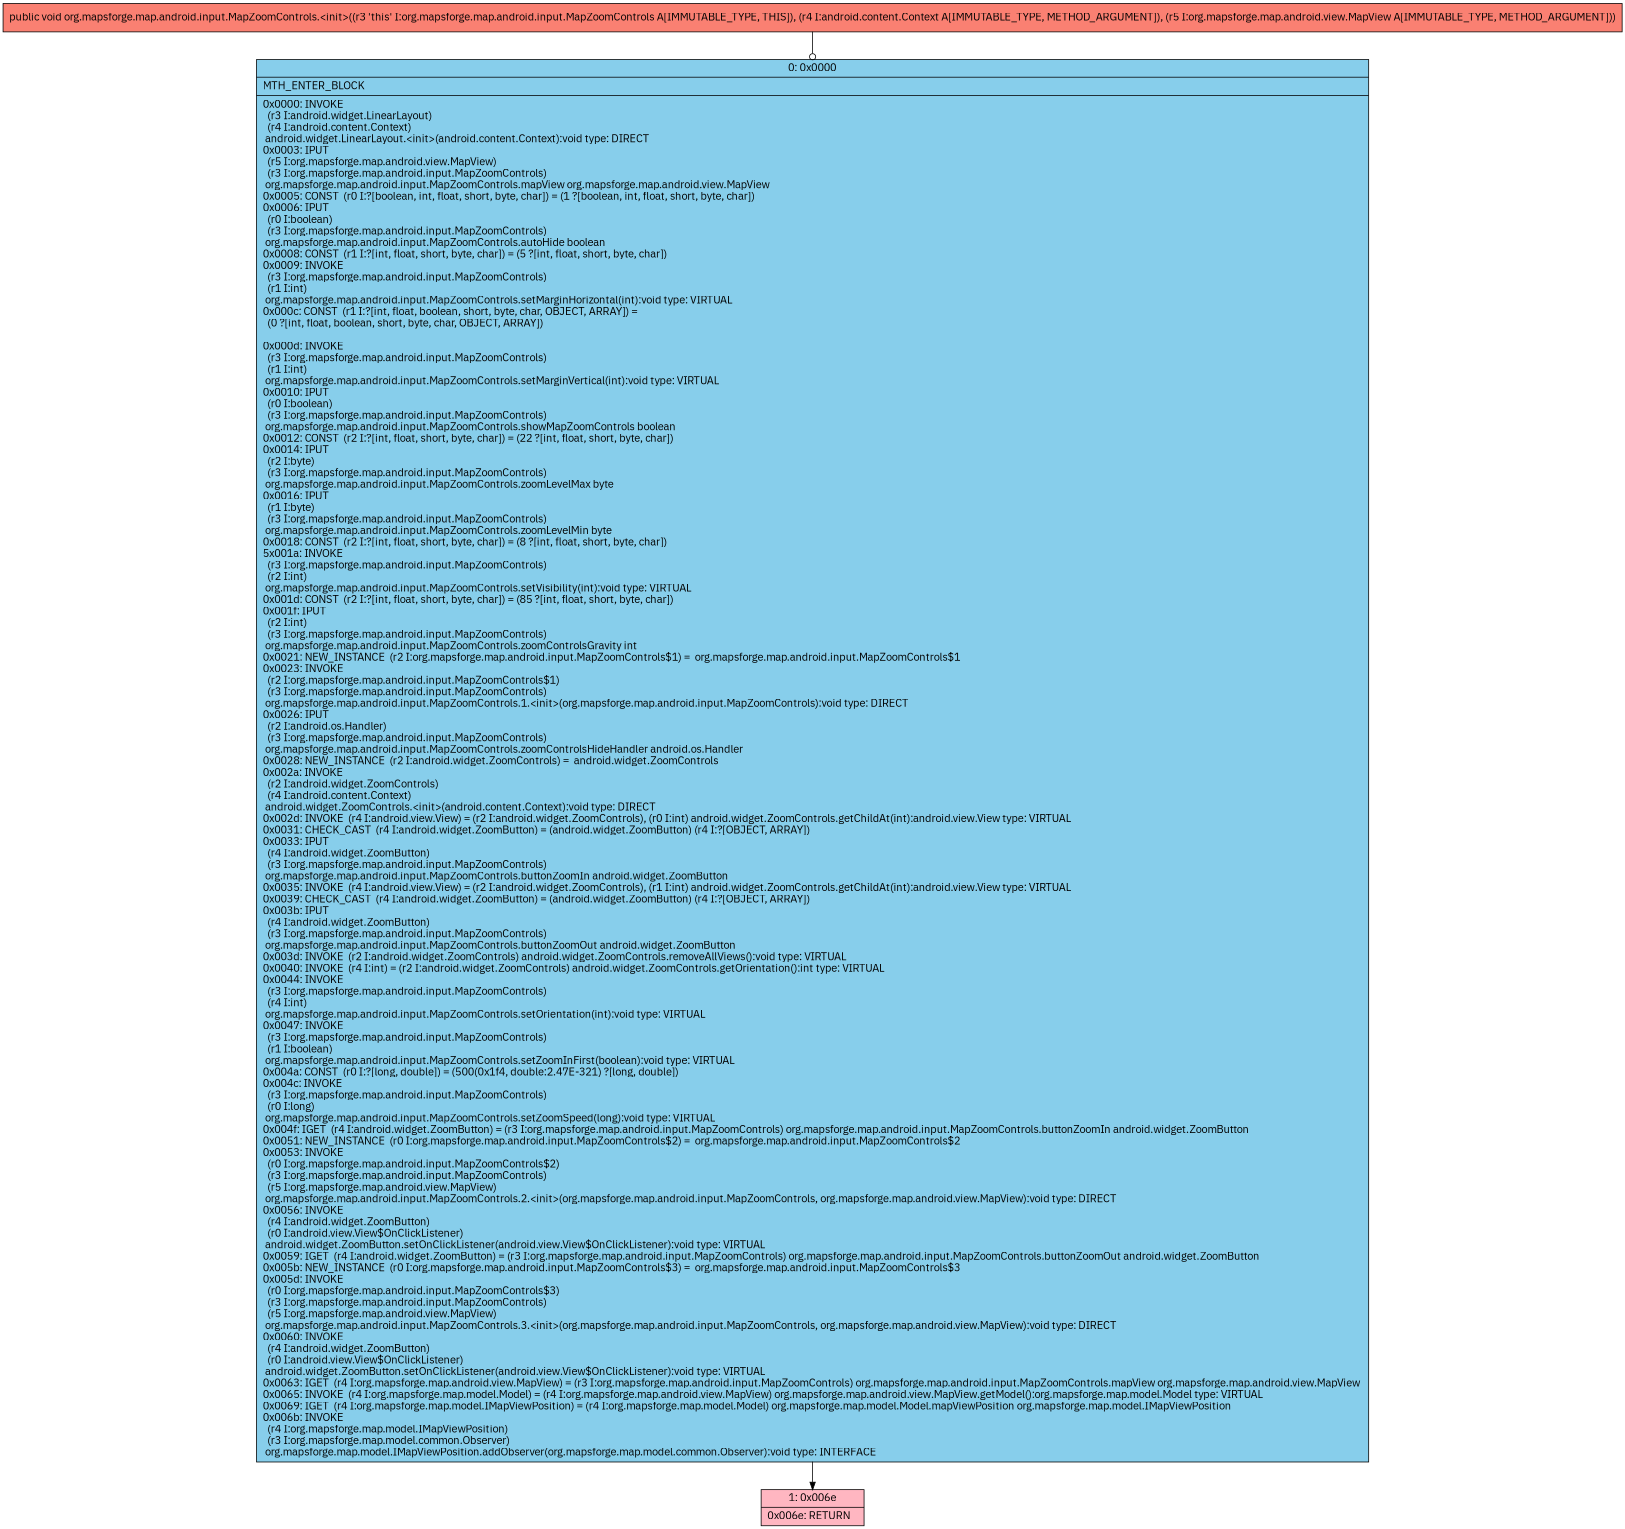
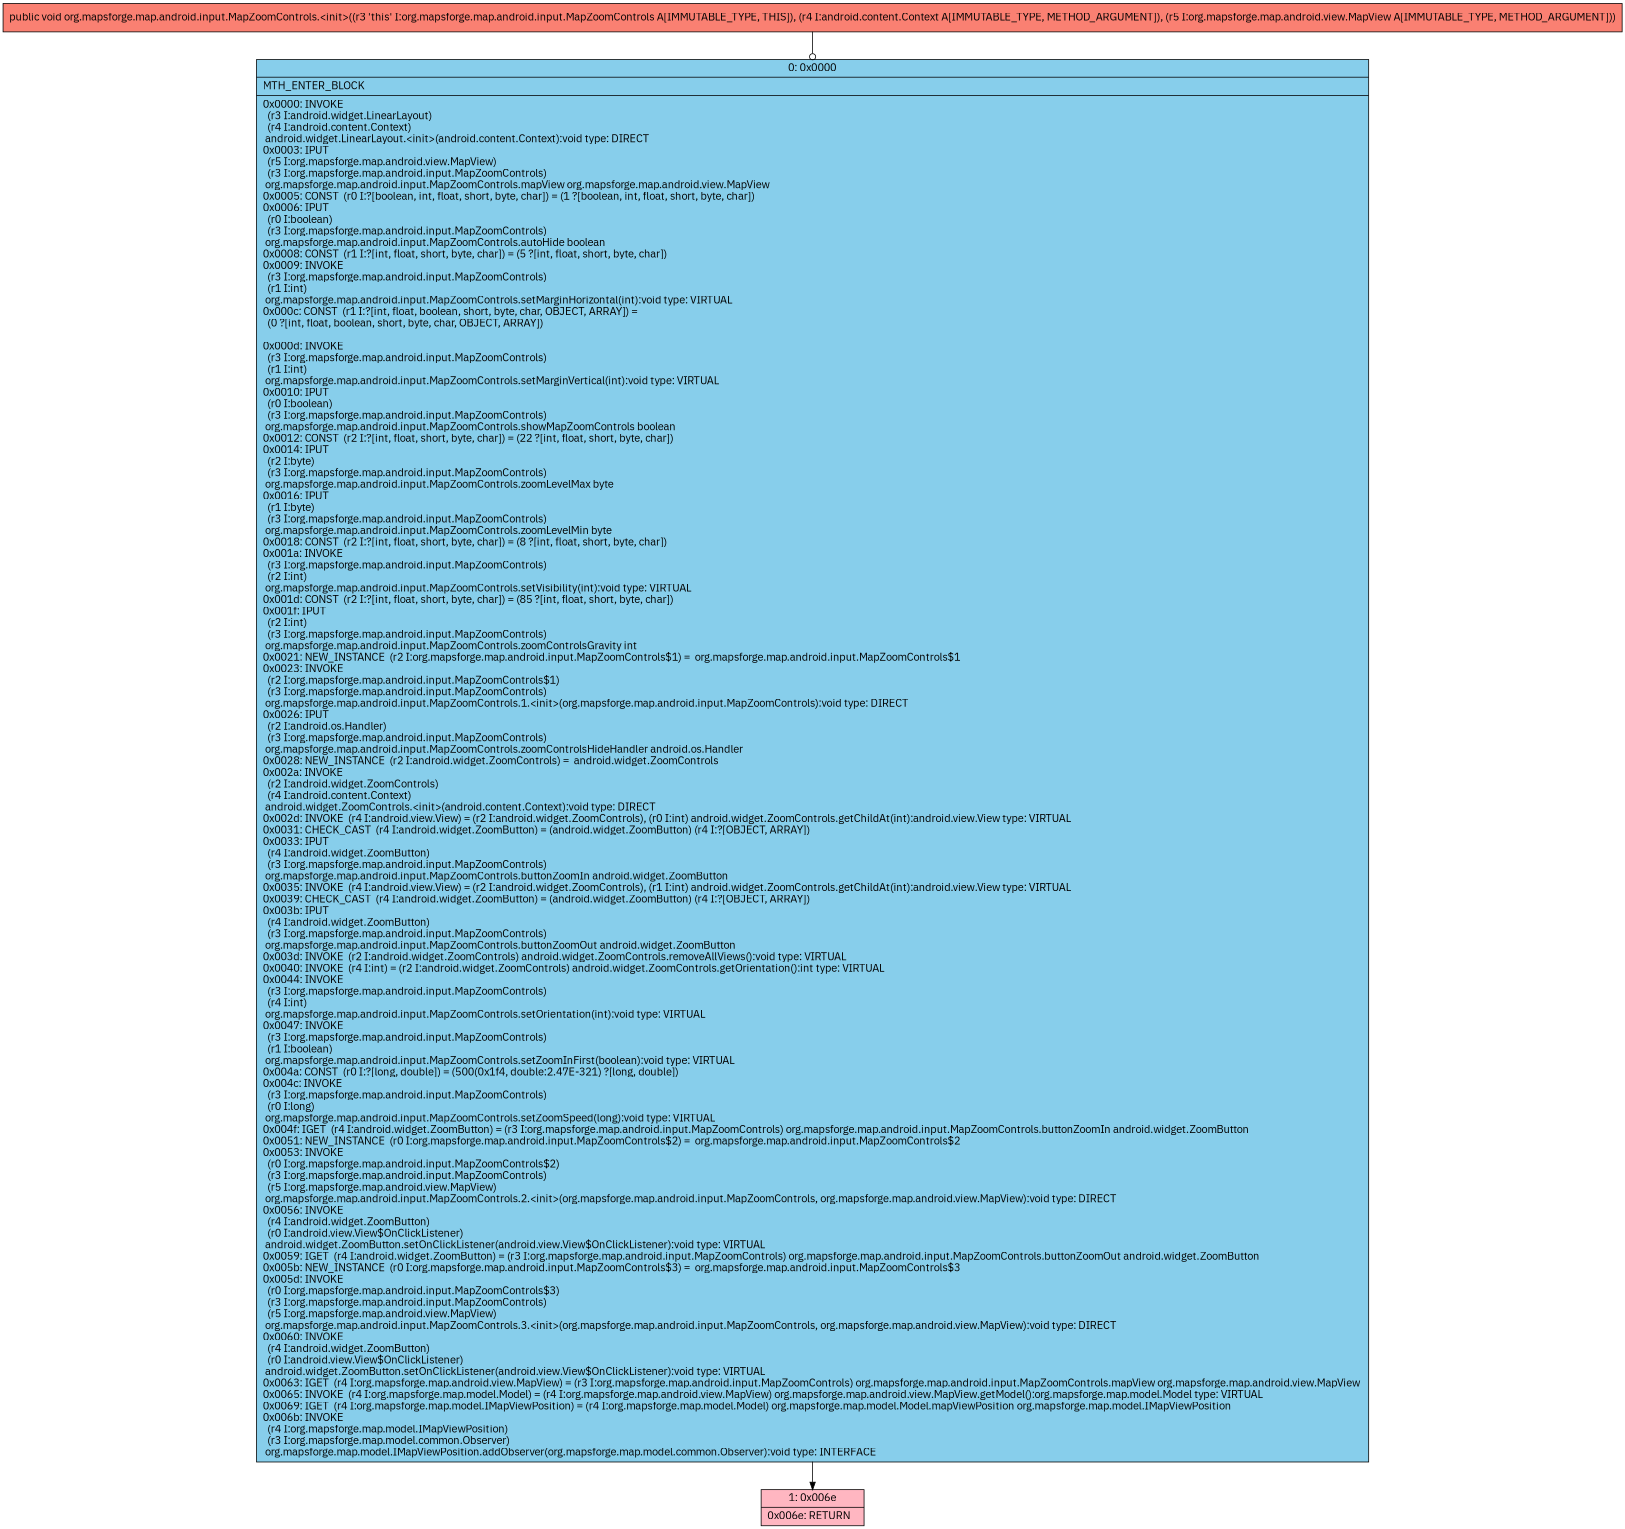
node "0: 0x0000": text "5x001a: INVOKE" -> "0x001a: INVOKE"
